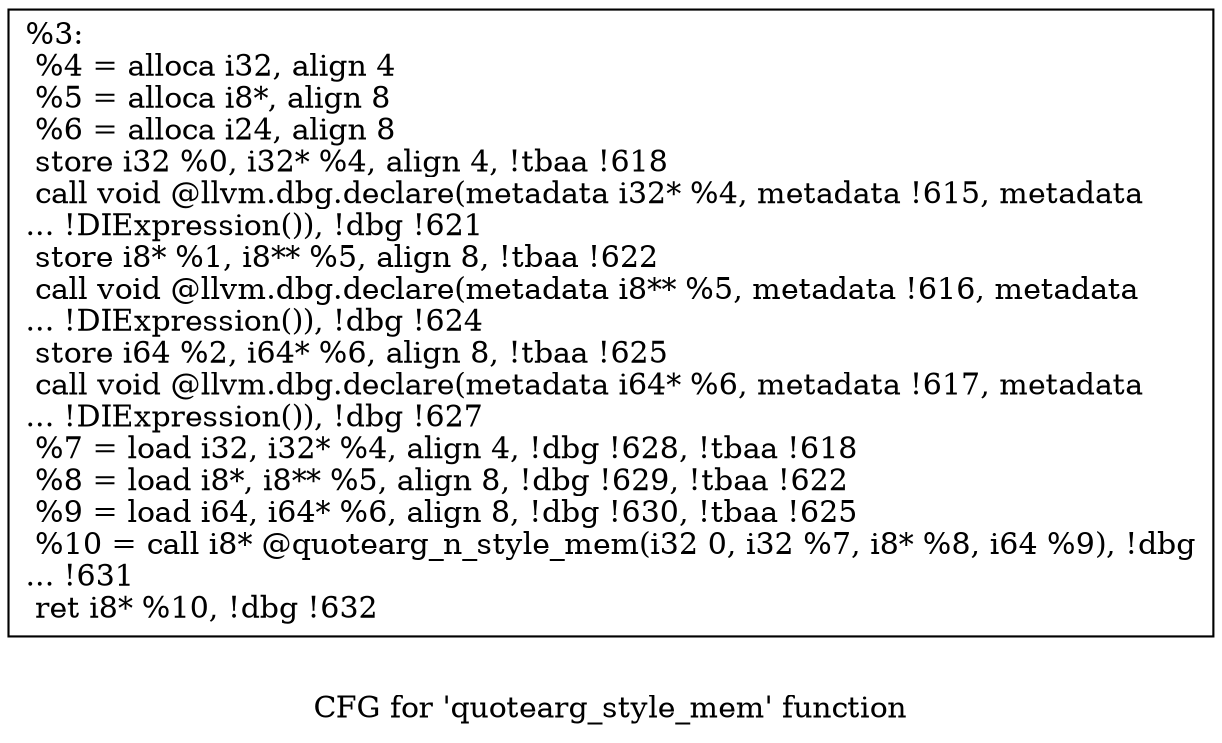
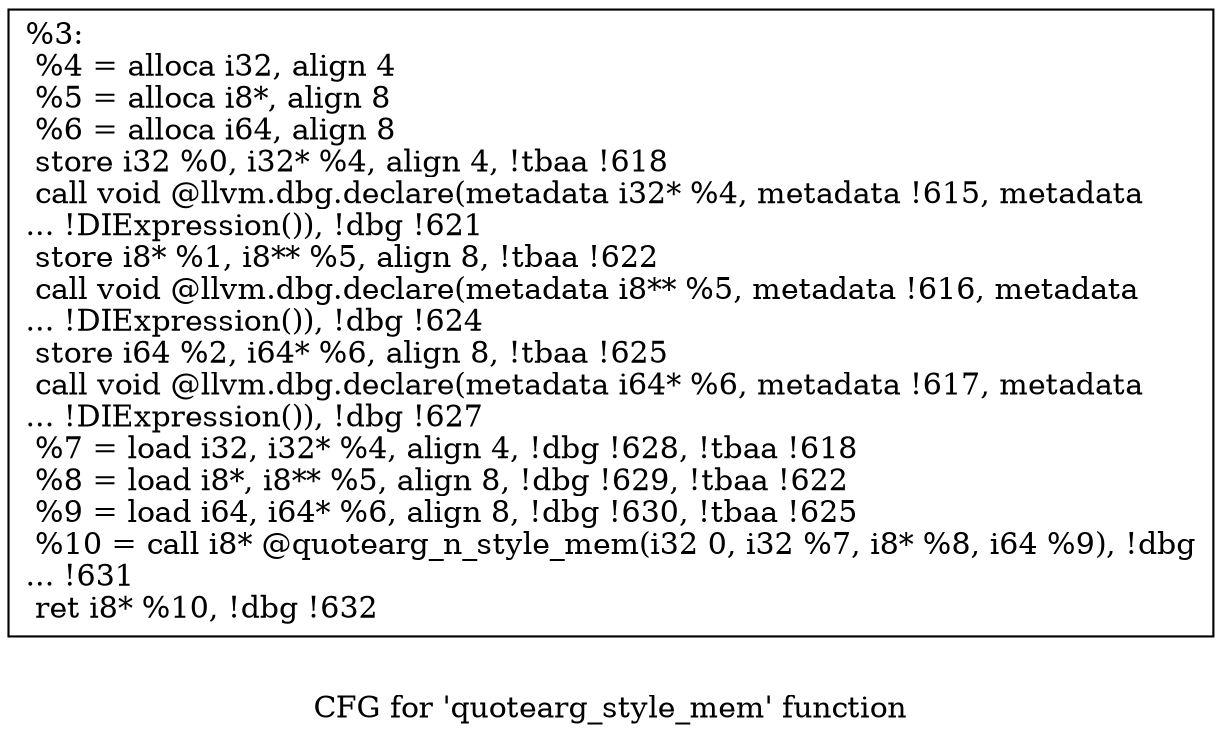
node "%3:": text "%6 = alloca i24, align 8" -> "%6 = alloca i64, align 8"
